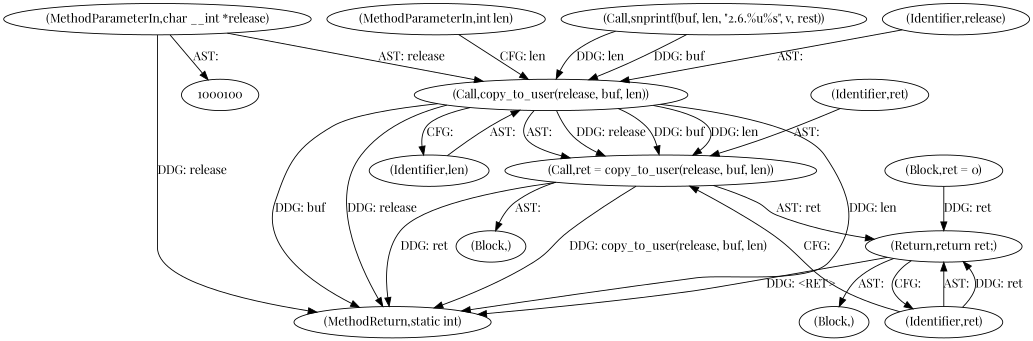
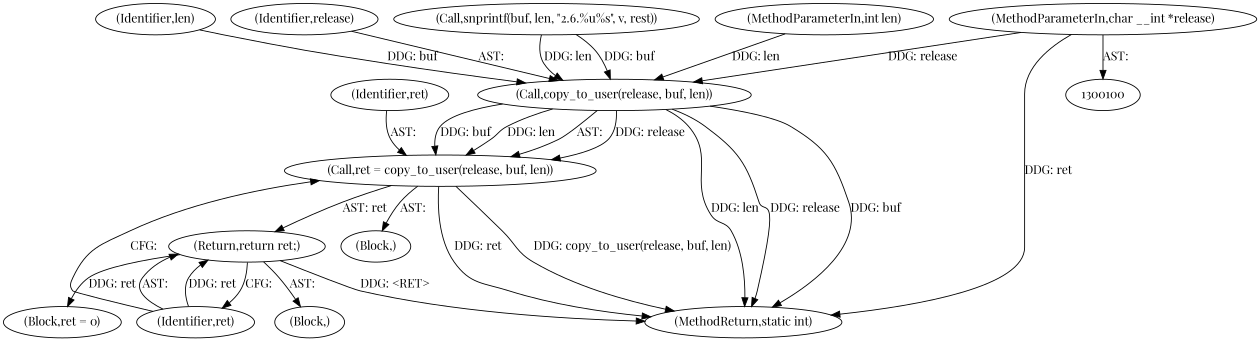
edge "(MethodParameterIn,char __int *release)" -> "(Call,copy_to_user(release, buf, len))": label "AST: release" -> "DDG: release"
edge "(MethodParameterIn,int len)" -> "(Call,copy_to_user(release, buf, len))": label "CFG: len" -> "DDG: len"
node "1000100": label "1000100" -> "1300100"
edge "(Call,copy_to_user(release, buf, len))" -> "(Identifier,len)": removed, label "CFG:"
edge "(Identifier,len)" -> "(Call,copy_to_user(release, buf, len))": label "AST: " -> "DDG: buf"
edge "(MethodParameterIn,char __int *release)" -> "(MethodReturn,static int)": label "DDG: release" -> "DDG: ret"
edge "(Block,ret = 0)" -> "(Return,return ret;)": reversed
